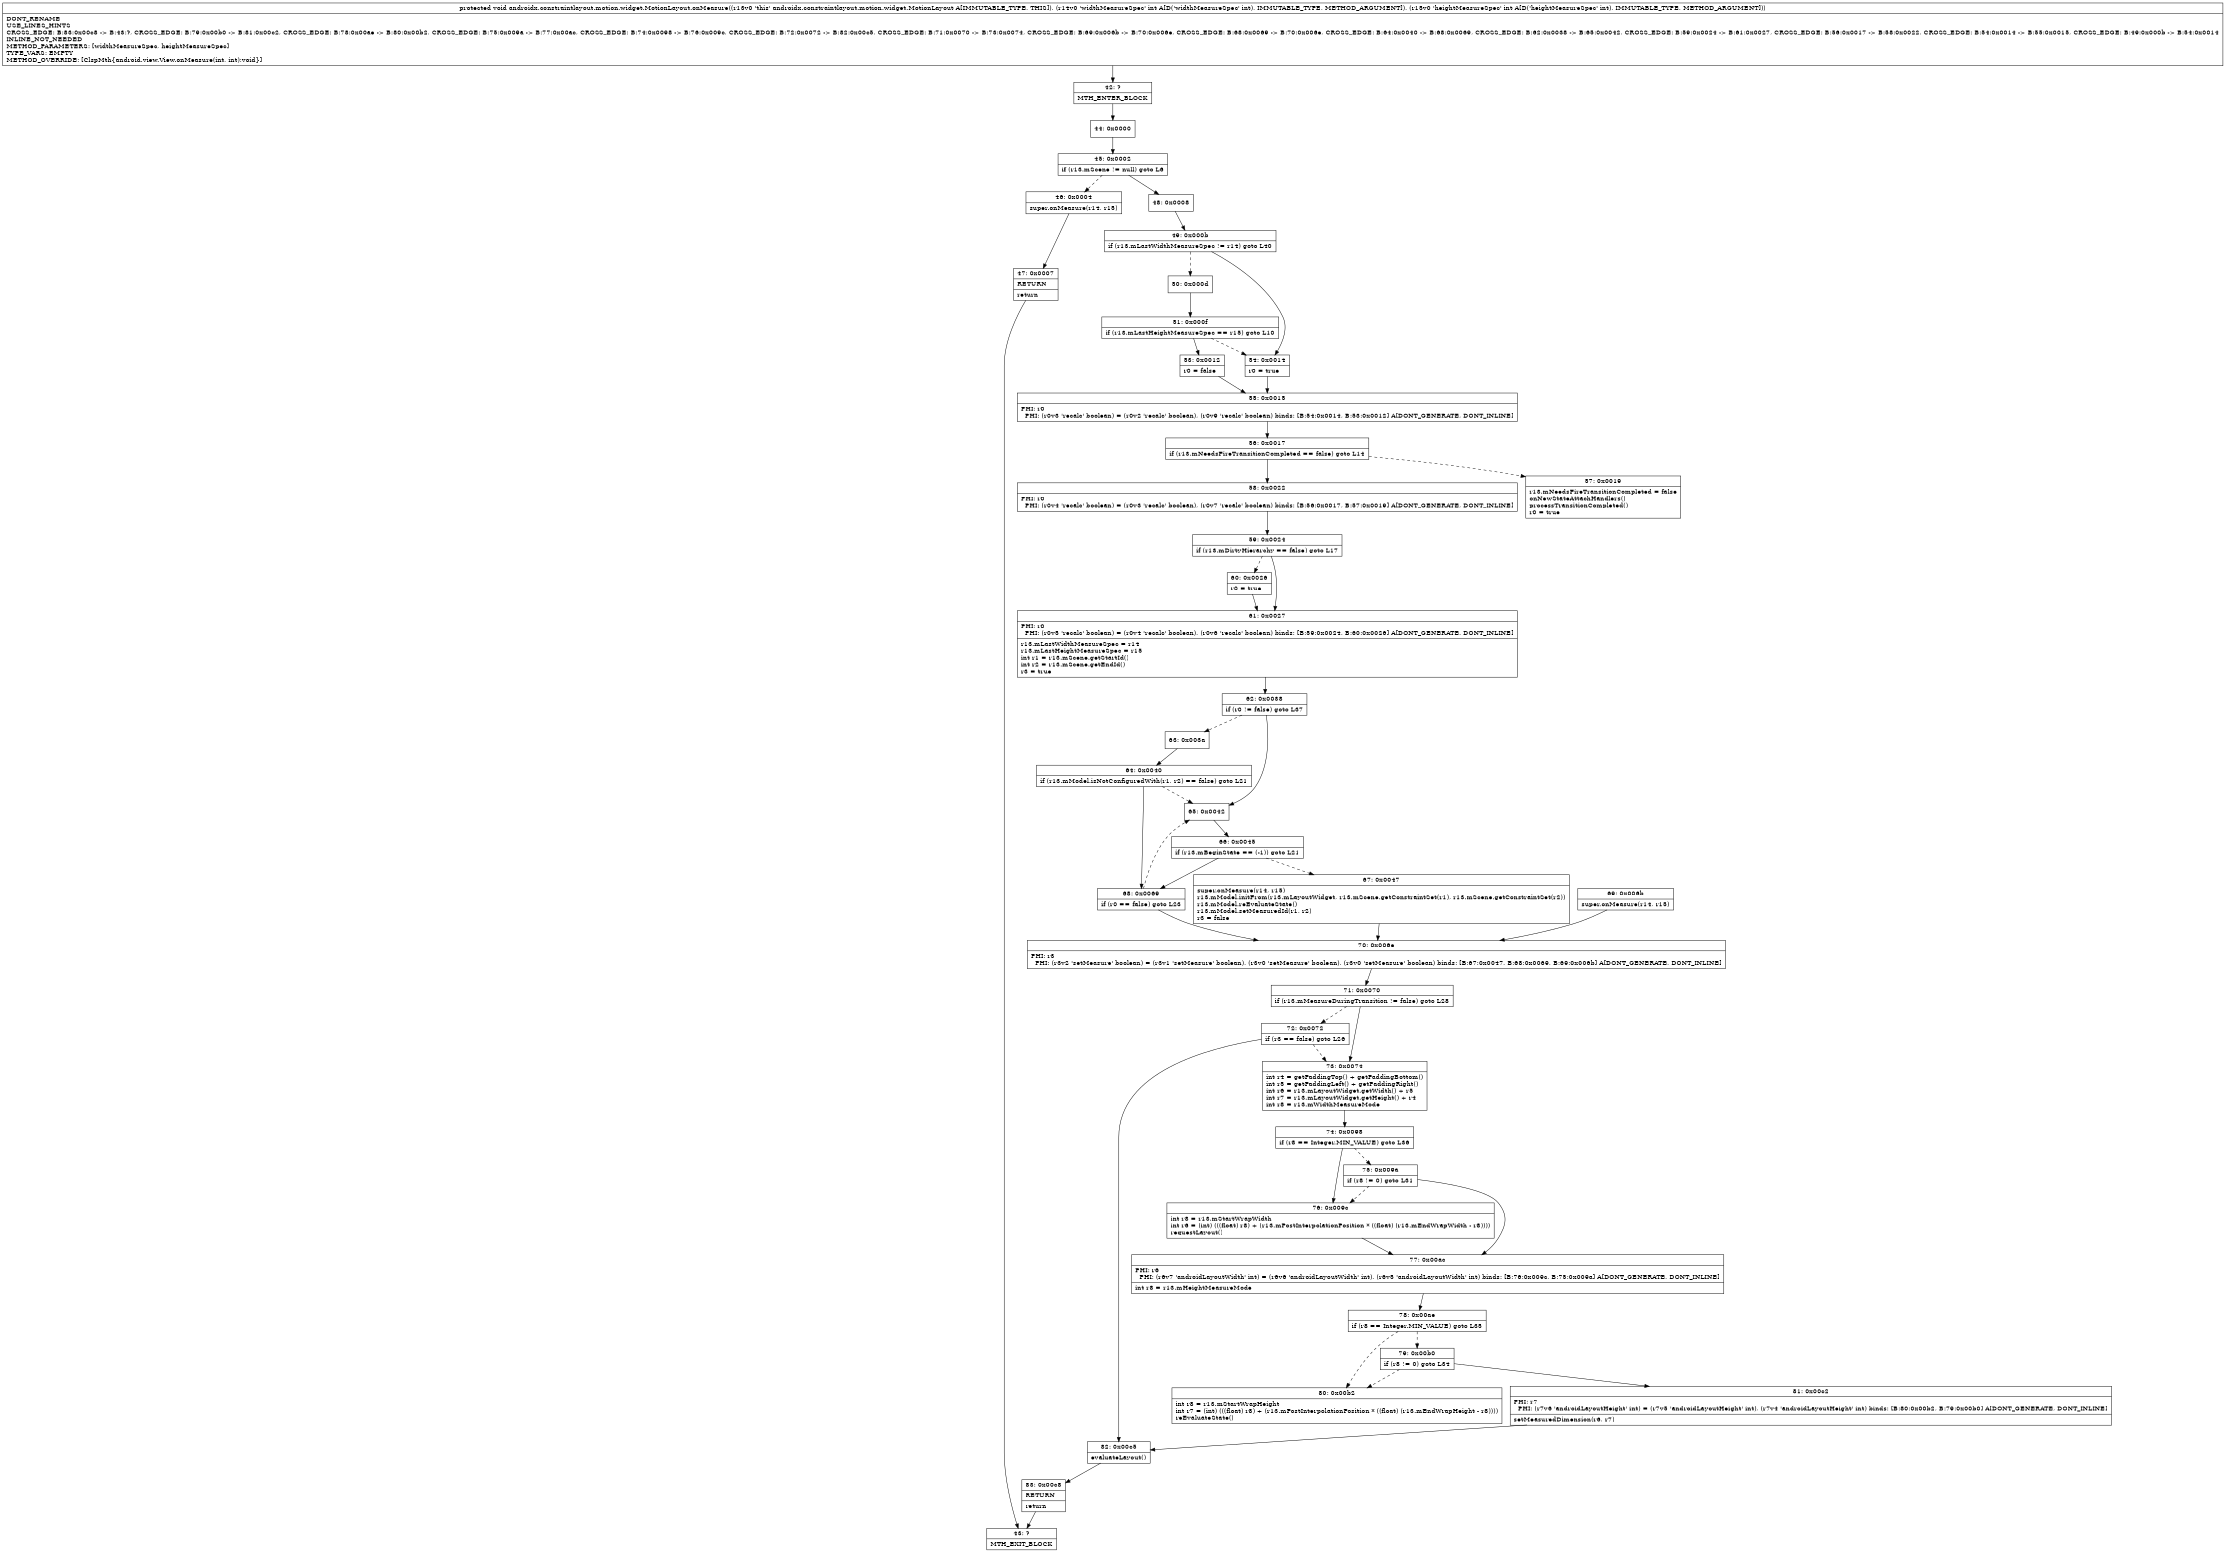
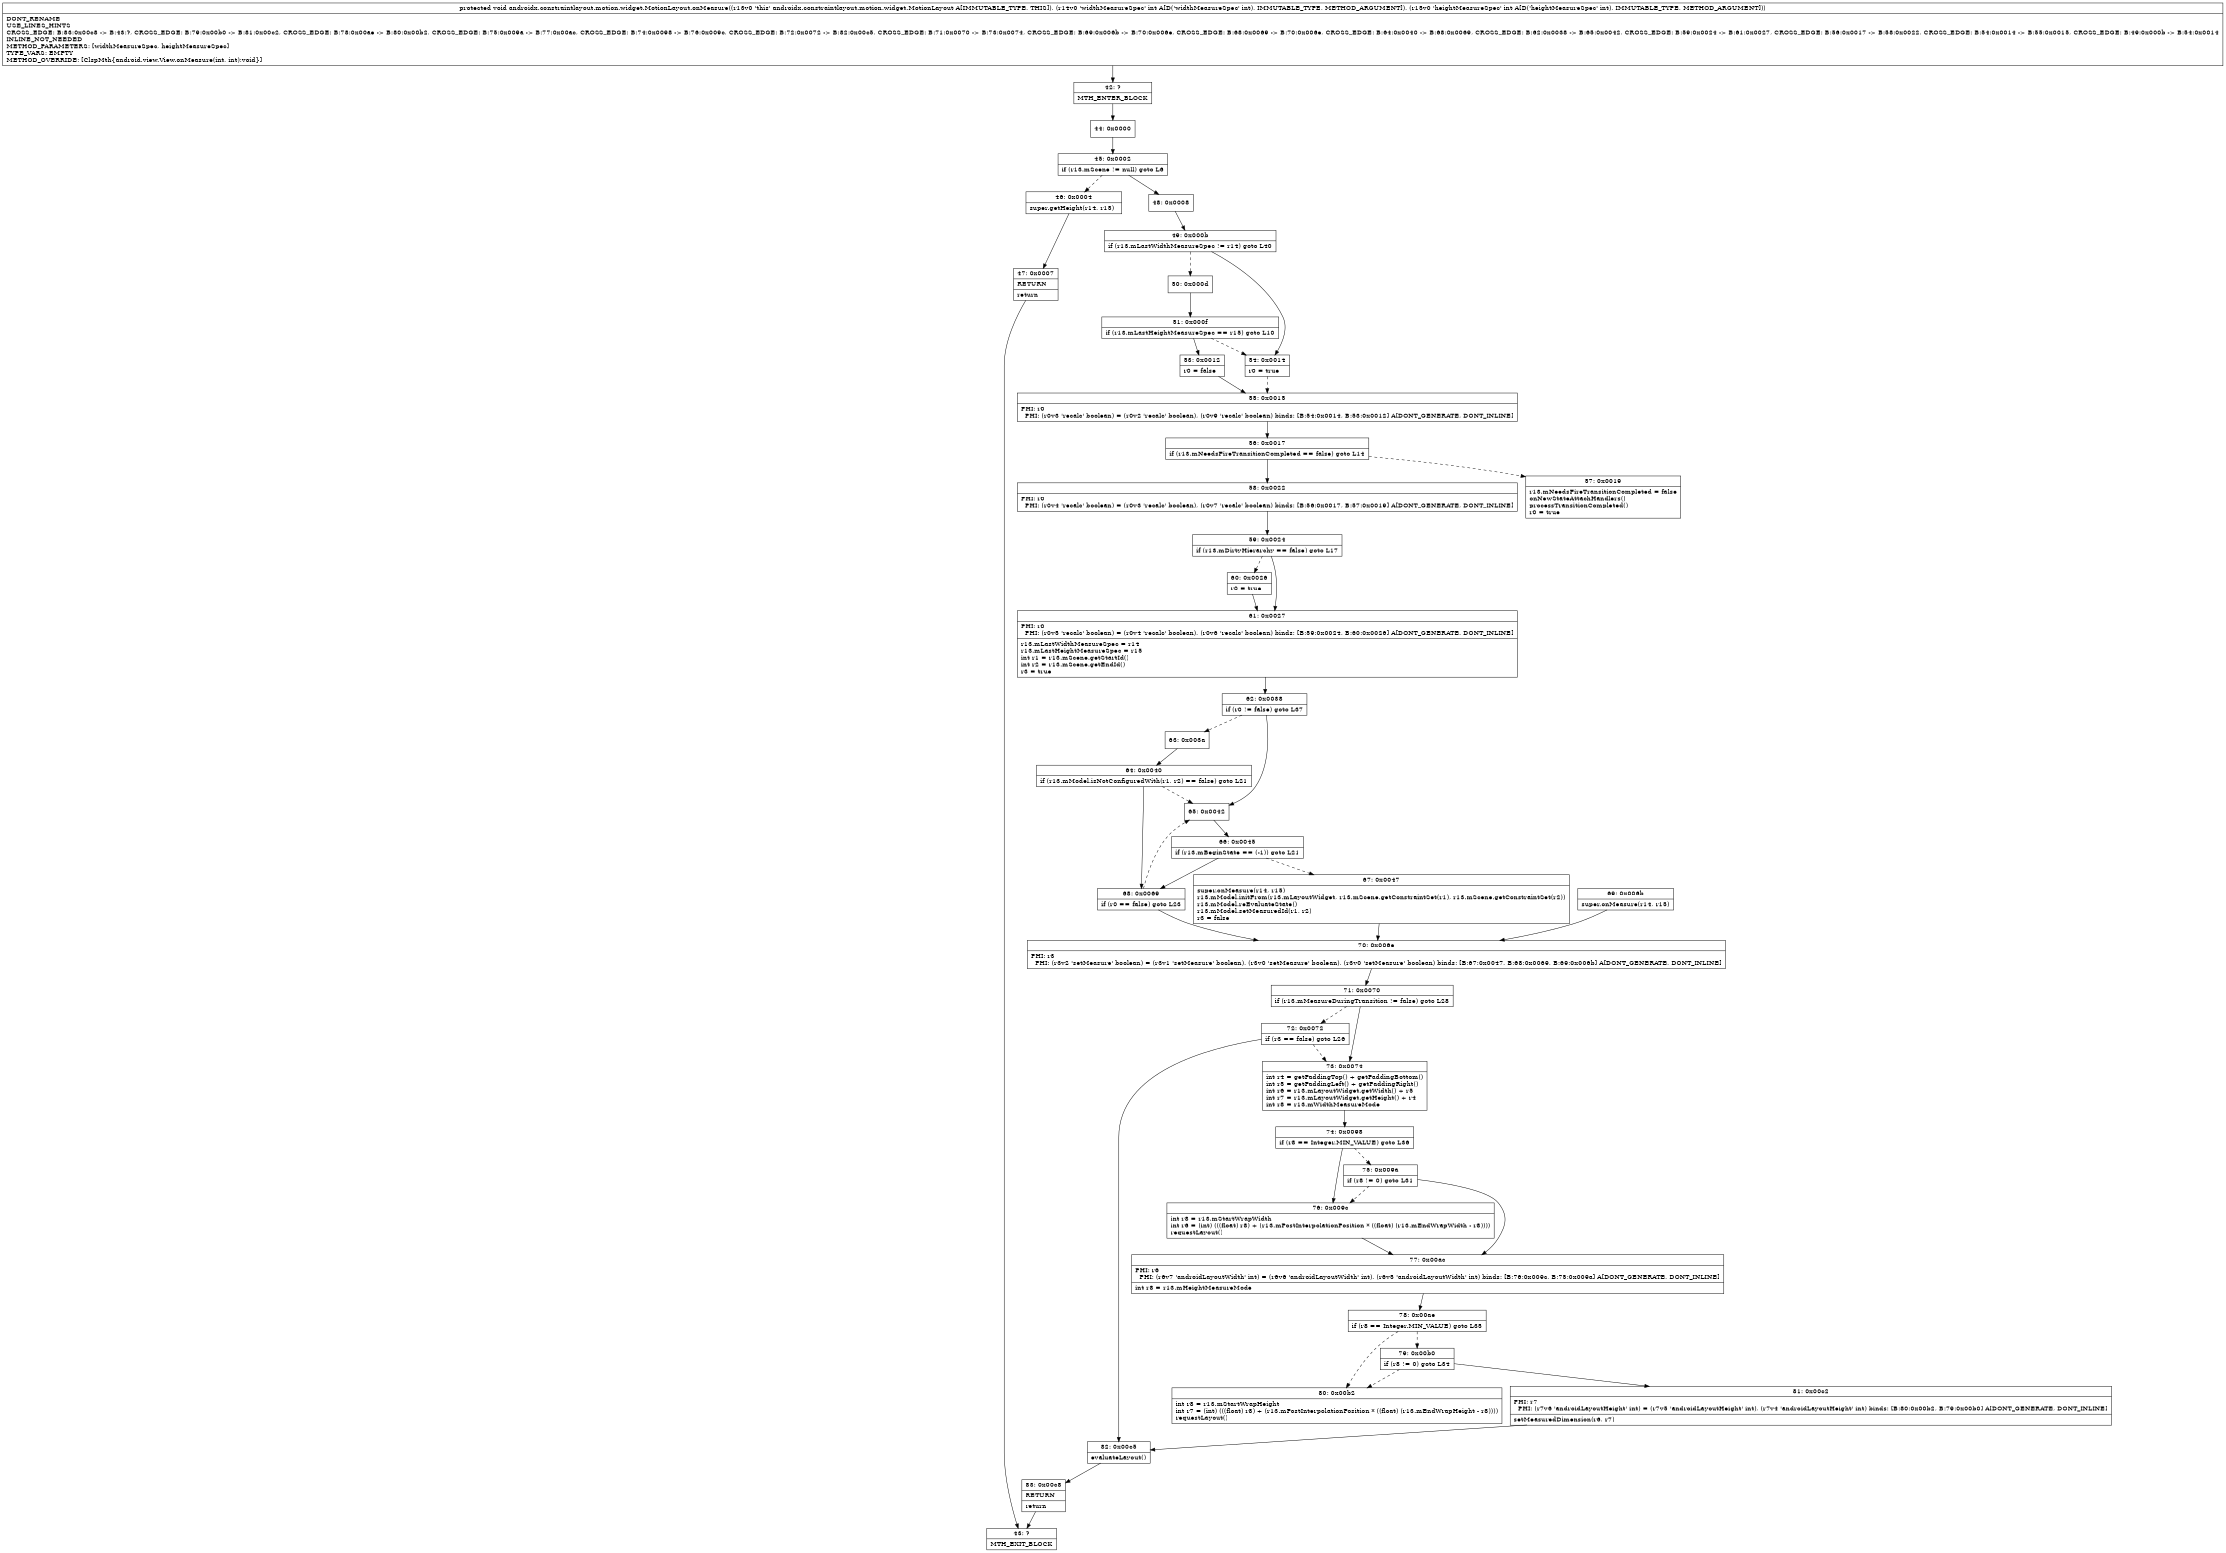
node "46: 0x0004": text "super.onMeasure(r14, r15)" -> "super.getHeight(r14, r15)"
edge "54: 0x0014" -> "55: 0x0015": style solid -> dashed
node "80: 0x00b2": text "reEvaluateState()" -> "requestLayout()"
